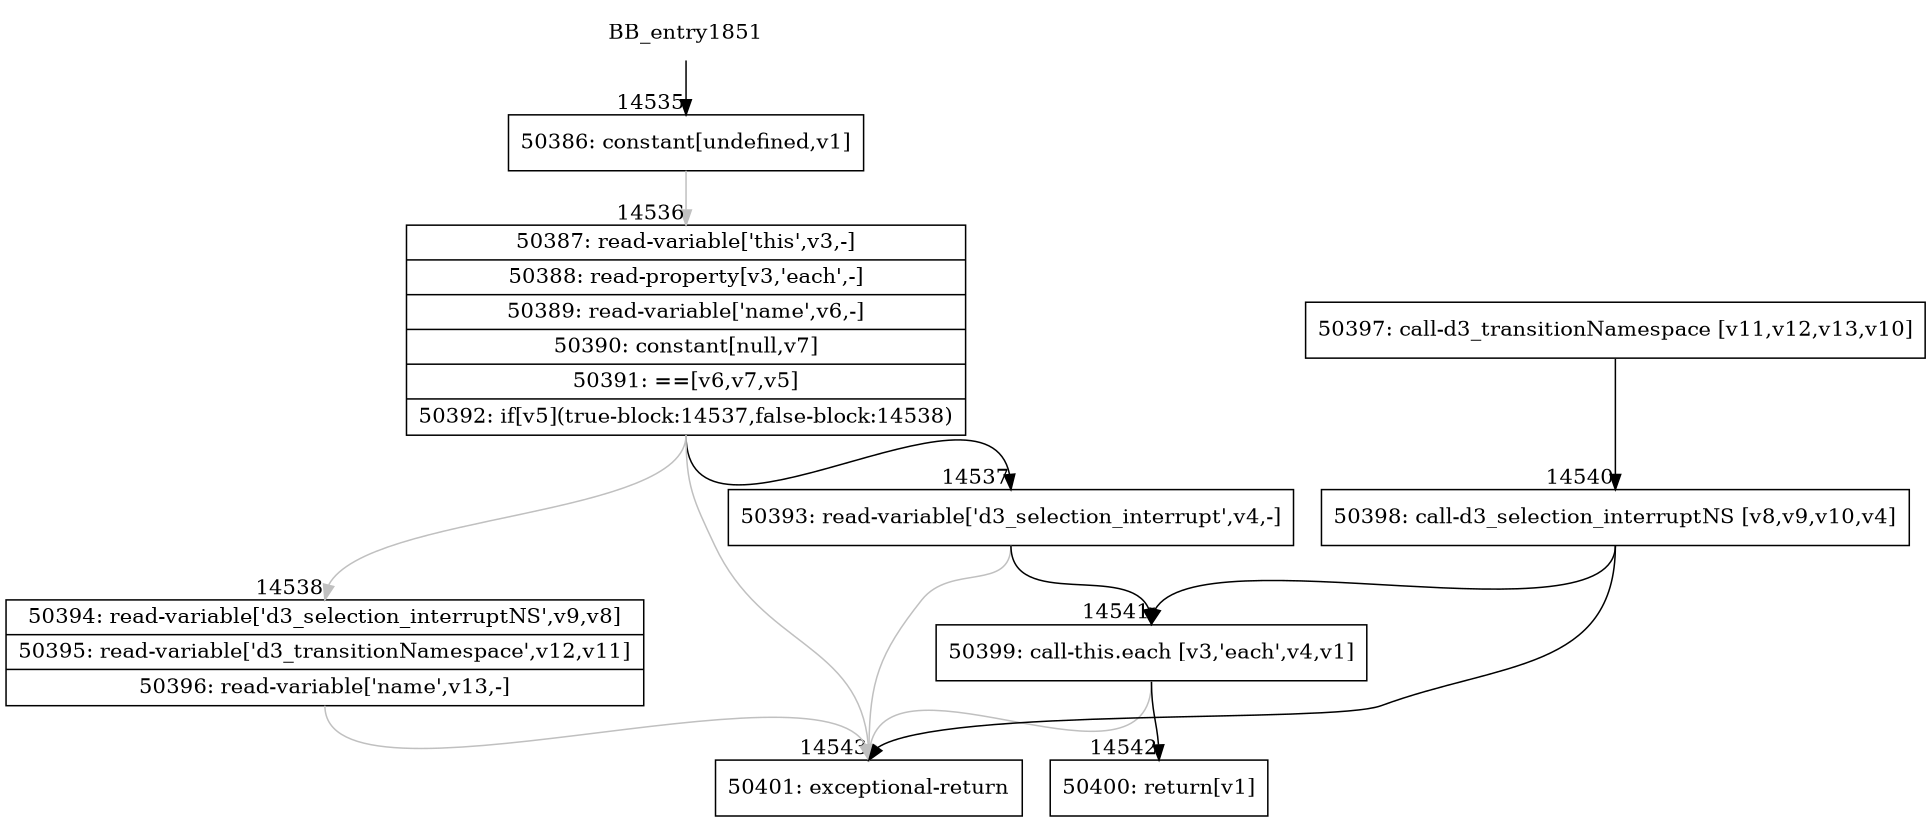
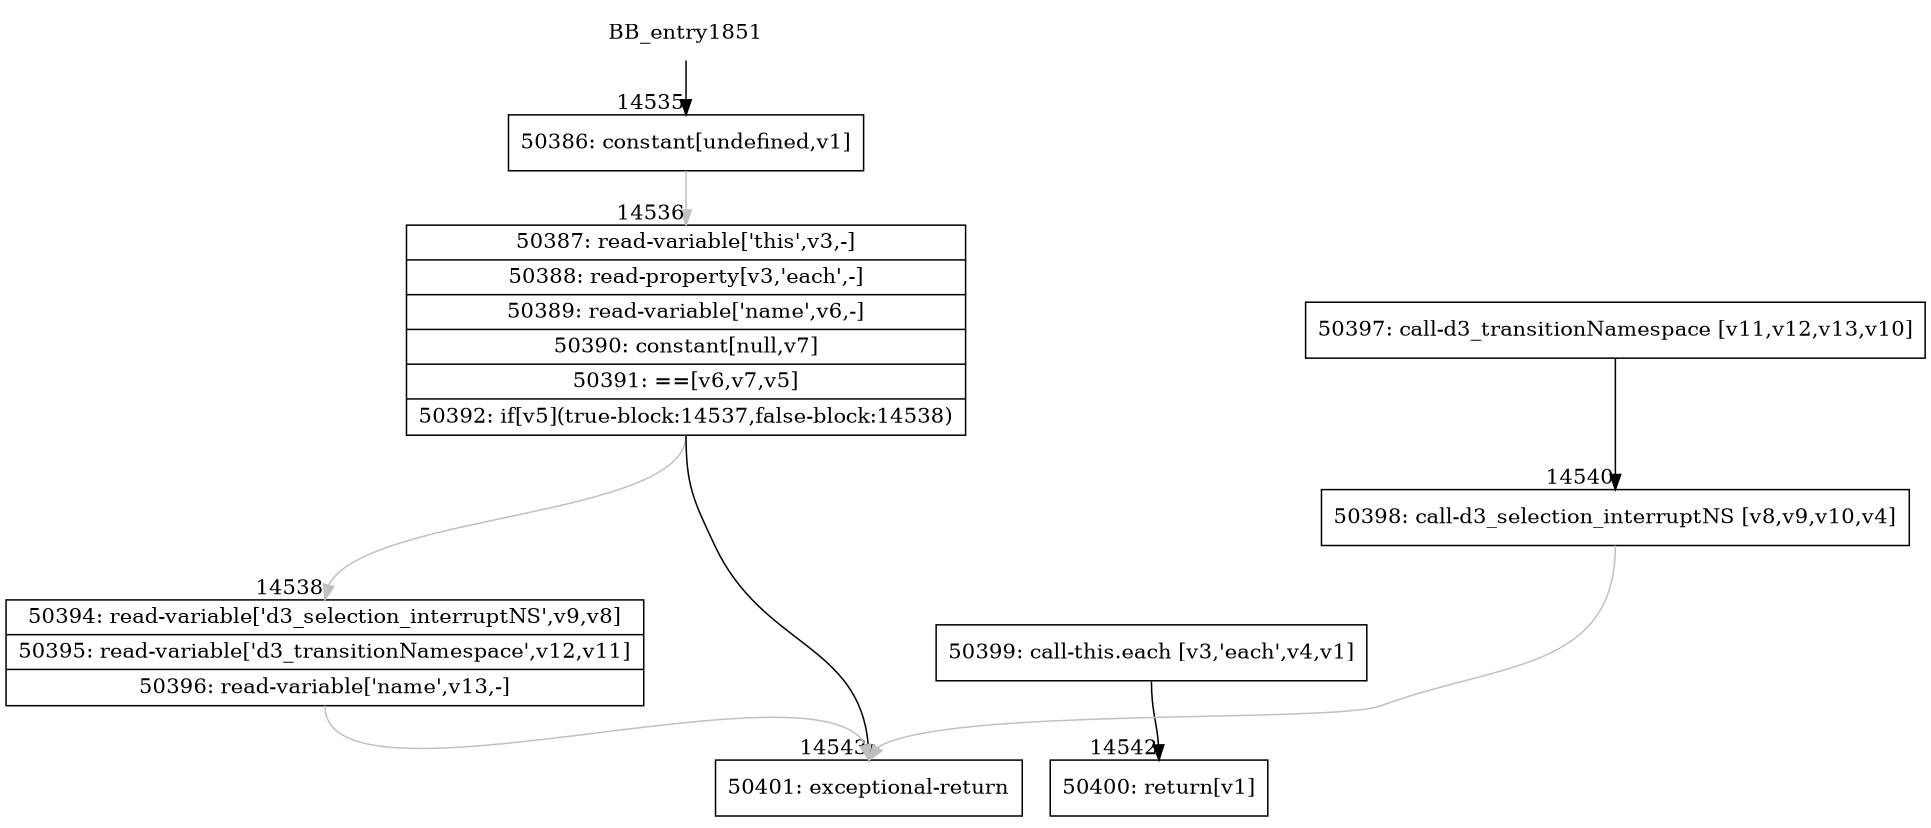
node "50393: read-variable['d3_selection_interrupt',v4,-]": removed
edge "50398: call-d3_selection_interruptNS [v8,v9,v10,v4]" -> "50399: call-this.each [v3,'each',v4,v1]": removed
edge "50387: read-variable['this',v3,-]" -> "50401: exceptional-return": color gray -> black
edge "50398: call-d3_selection_interruptNS [v8,v9,v10,v4]" -> "50401: exceptional-return": color black -> gray
edge "50399: call-this.each [v3,'each',v4,v1]" -> "50401: exceptional-return": removed
